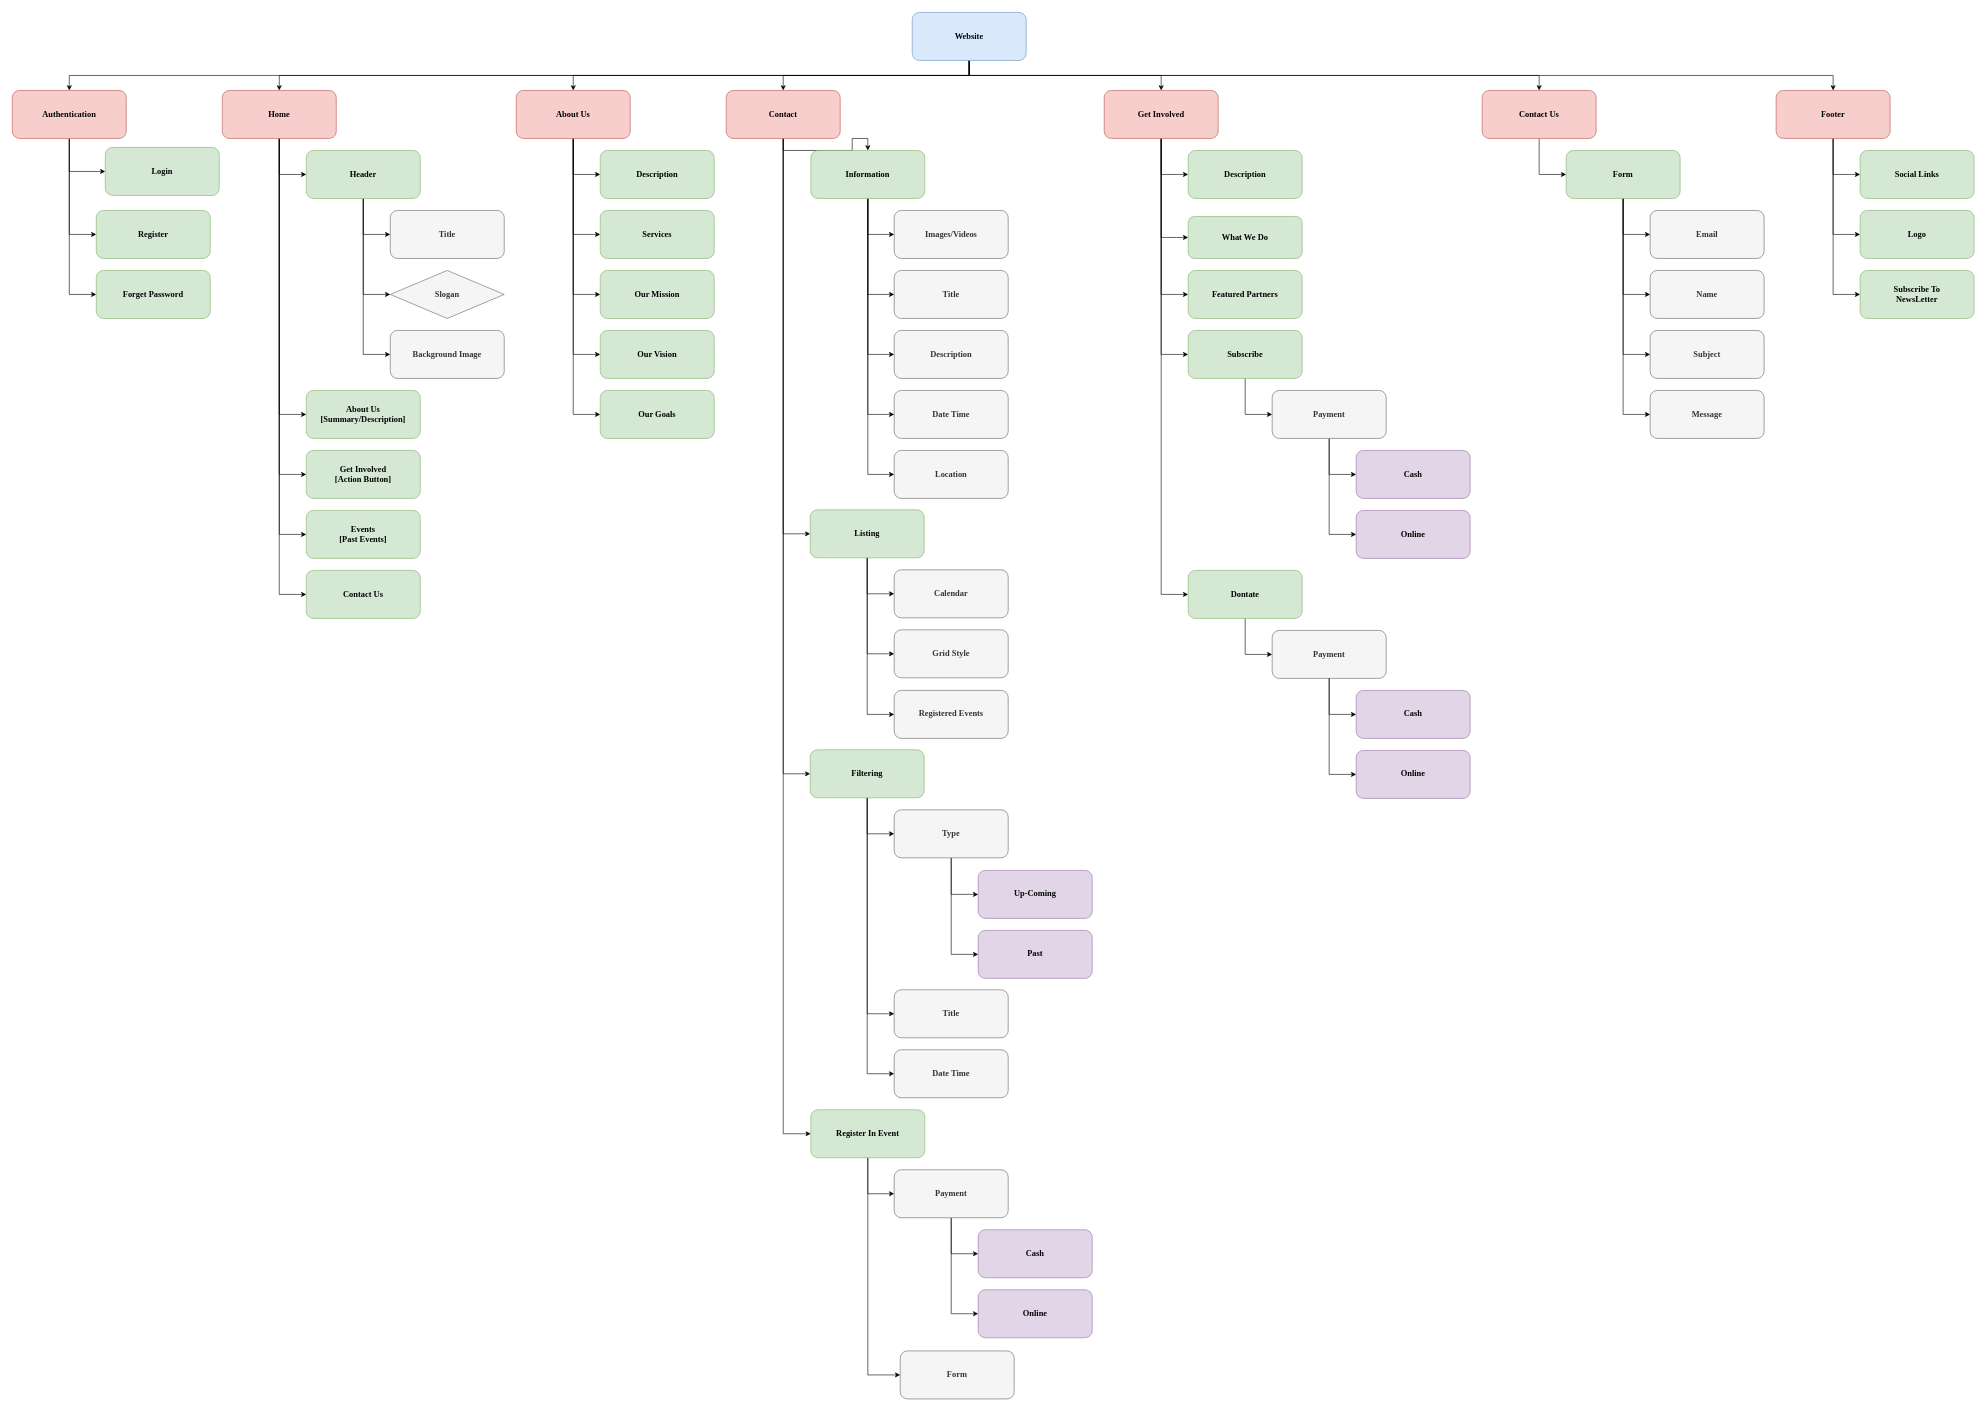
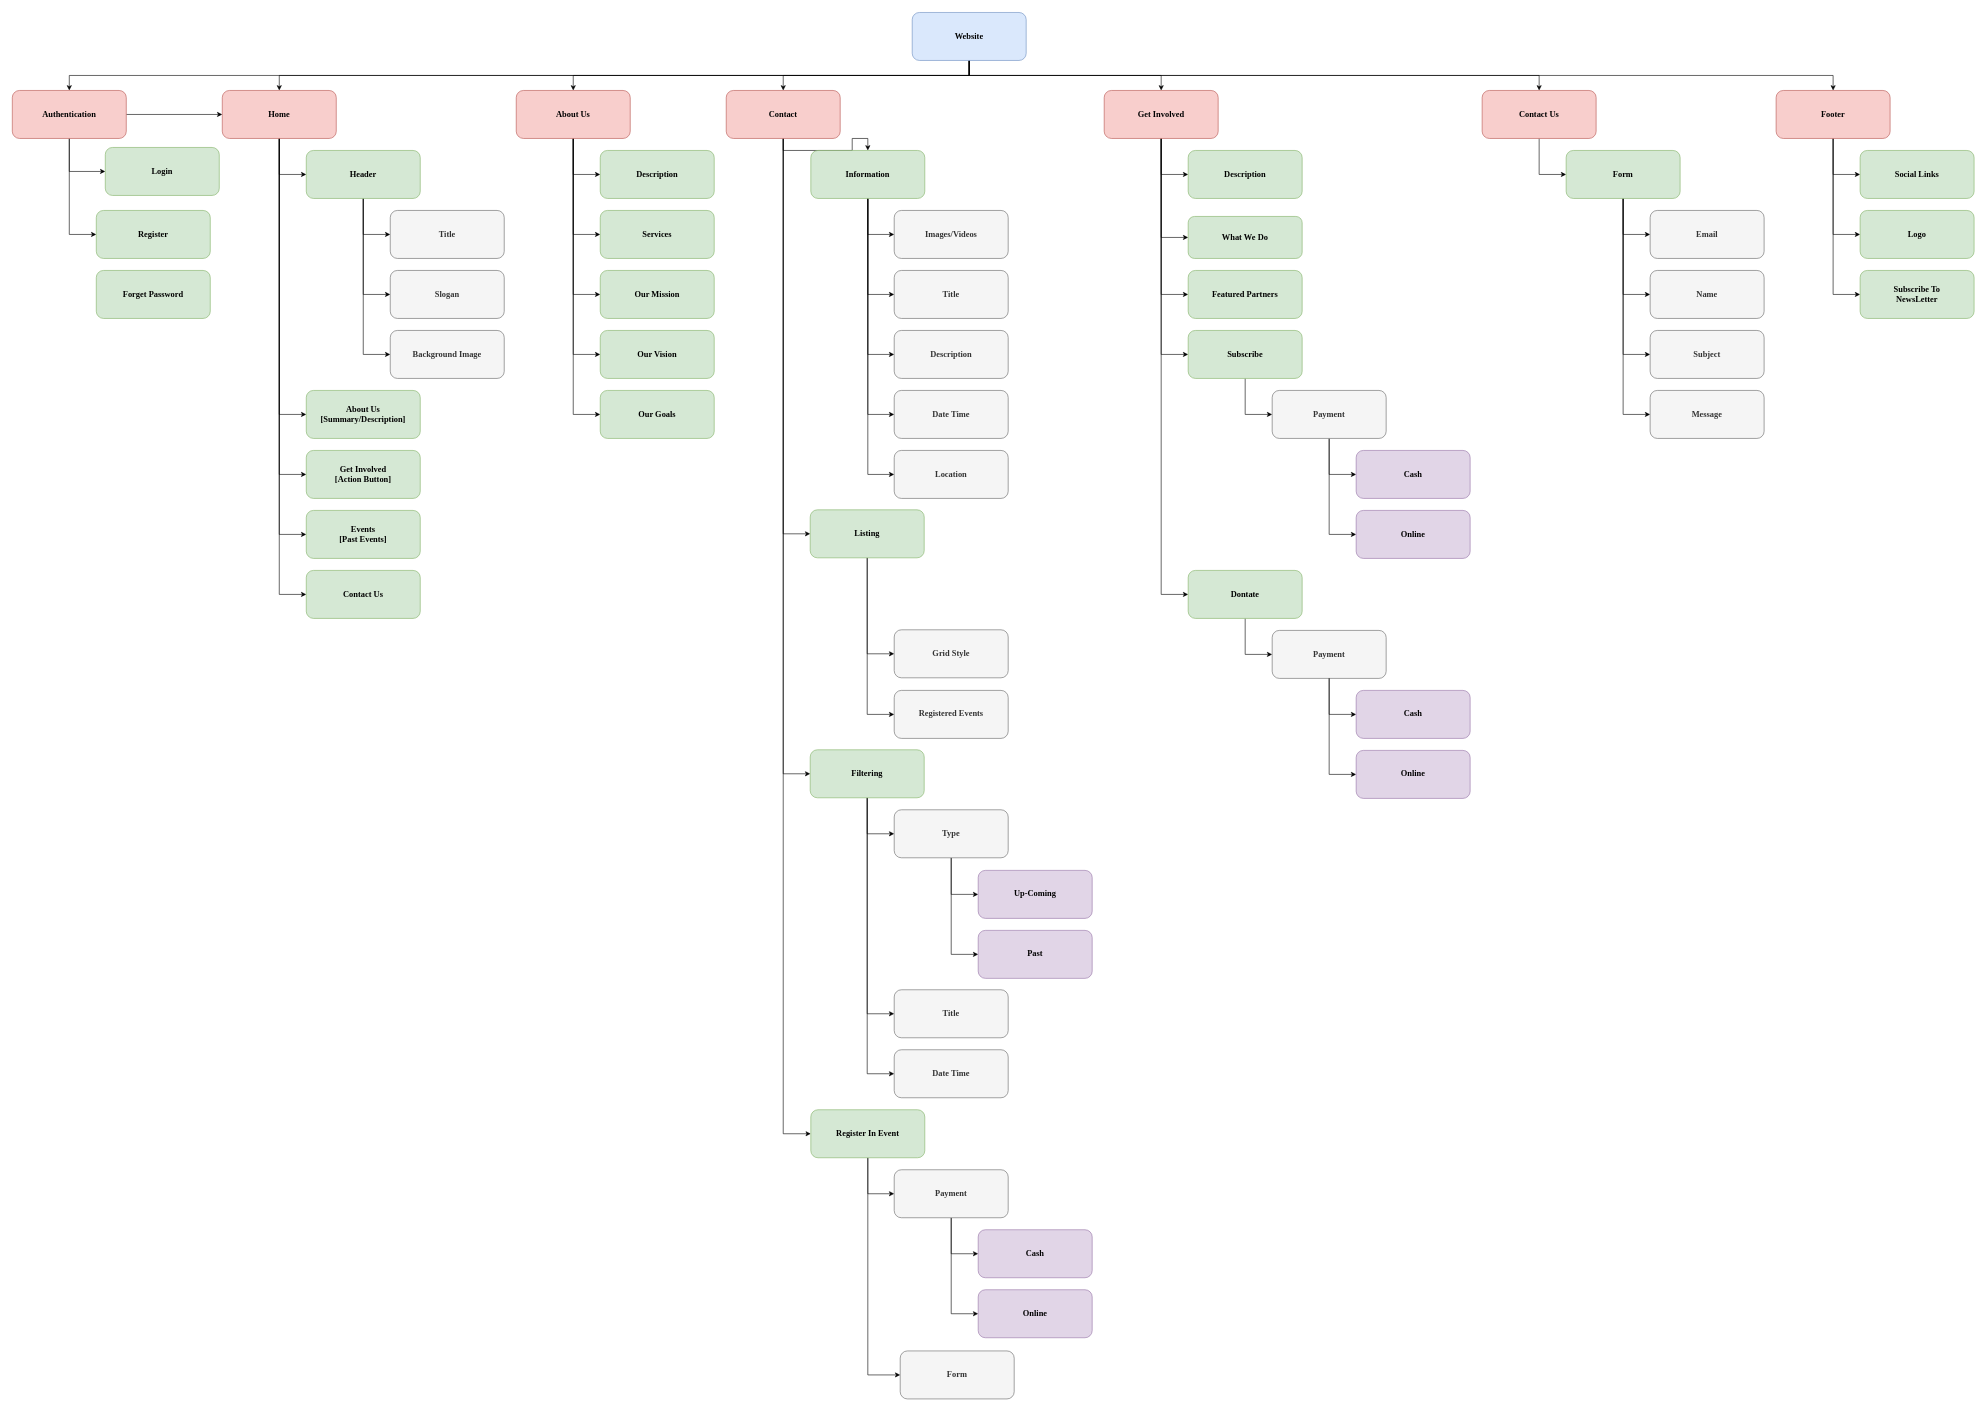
edge "Authentication" -> "Forget Password": now "Authentication" -> "Home"
node "Slogan": shape diamond -> rounded rectangle
edge "Listing" -> "Calendar": removed
node "Calendar": removed
